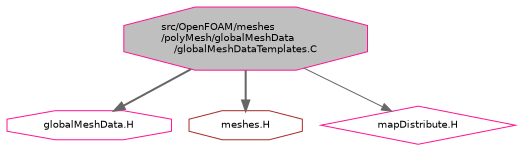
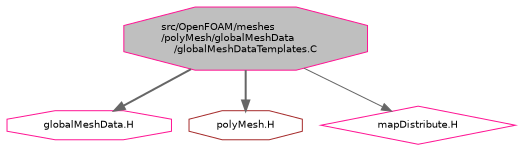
node "meshes.H": label "meshes.H" -> "polyMesh.H"
